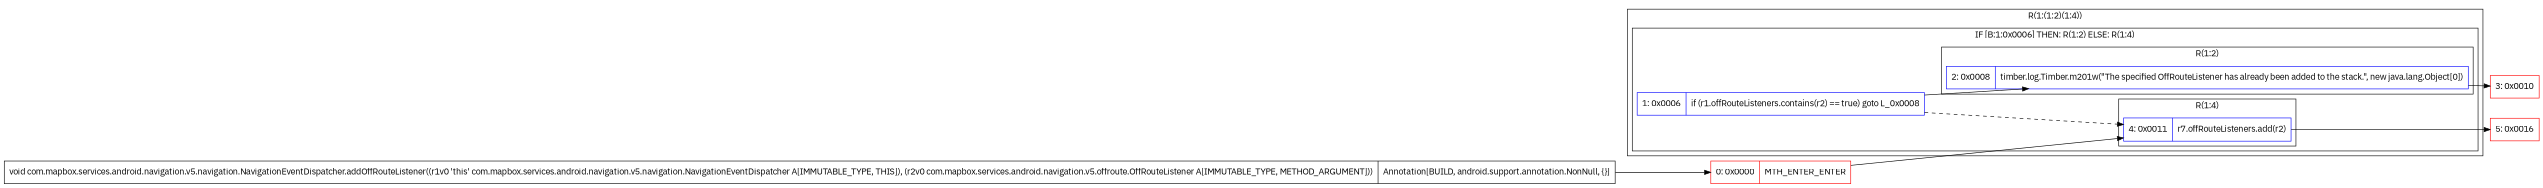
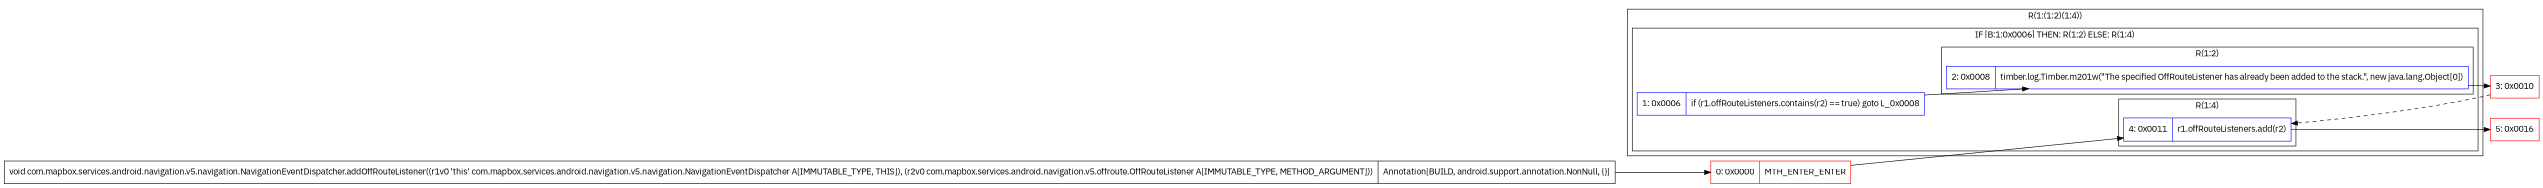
edge "1: 0x0006" -> "4: 0x0011": now "3: 0x0010" -> "4: 0x0011"
node "4: 0x0011": text "r7.offRouteListeners.add(r2)" -> "r1.offRouteListeners.add(r2)"
